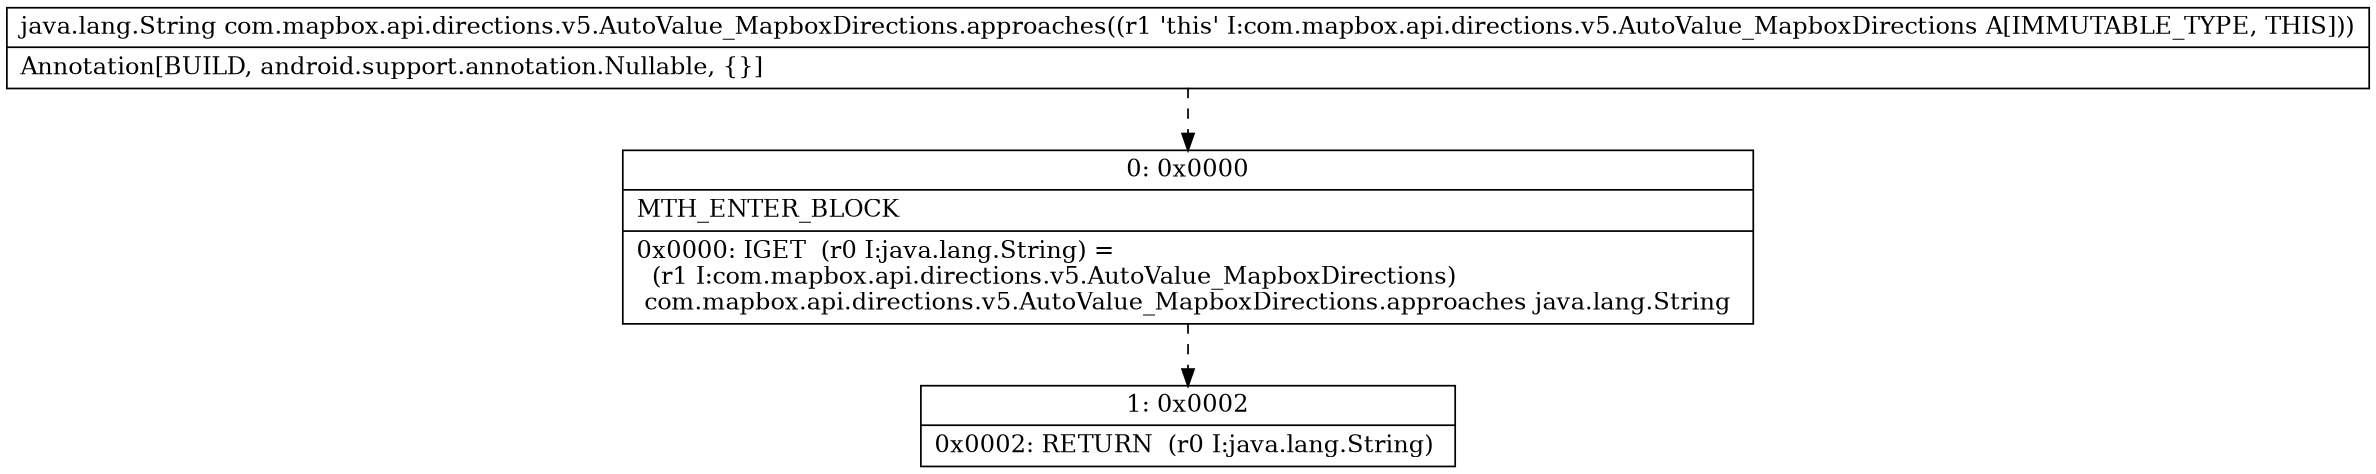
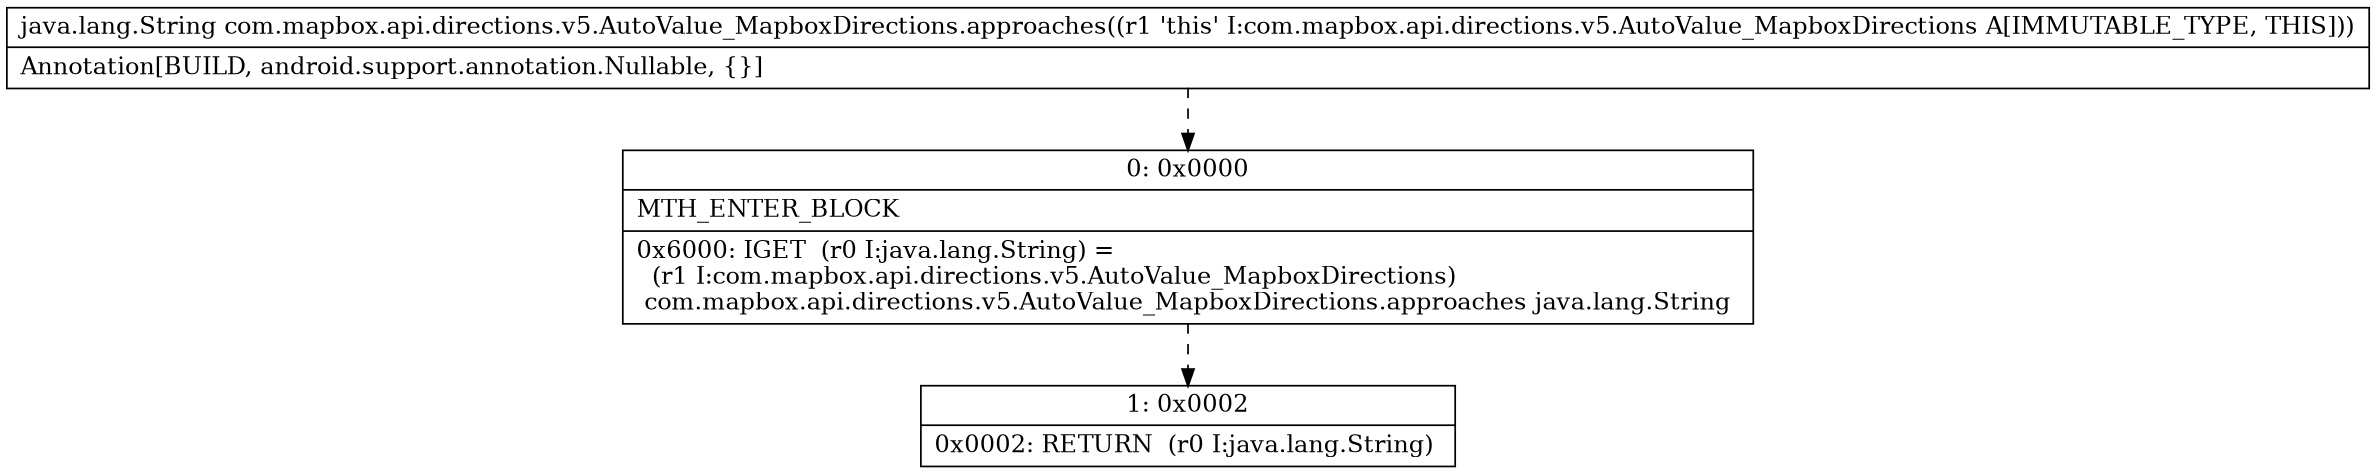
node "0: 0x0000": text "0x0000: IGET  (r0 I:java.lang.String) =" -> "0x6000: IGET  (r0 I:java.lang.String) ="
